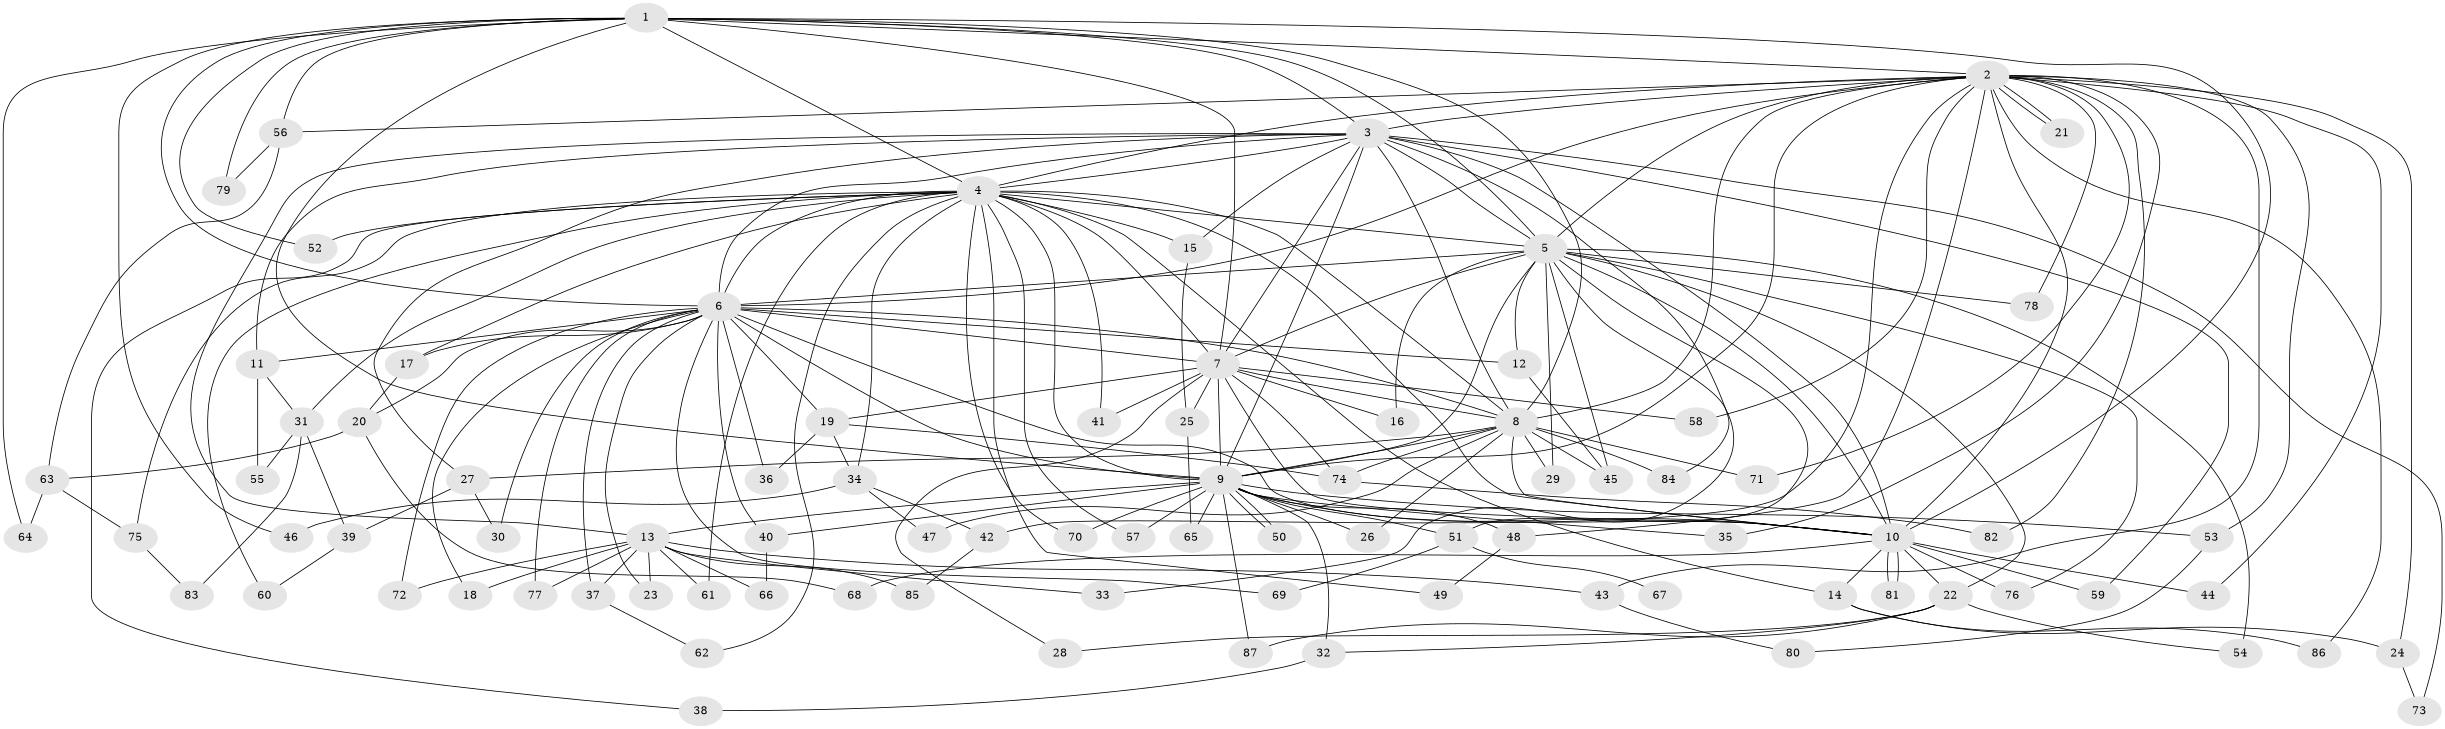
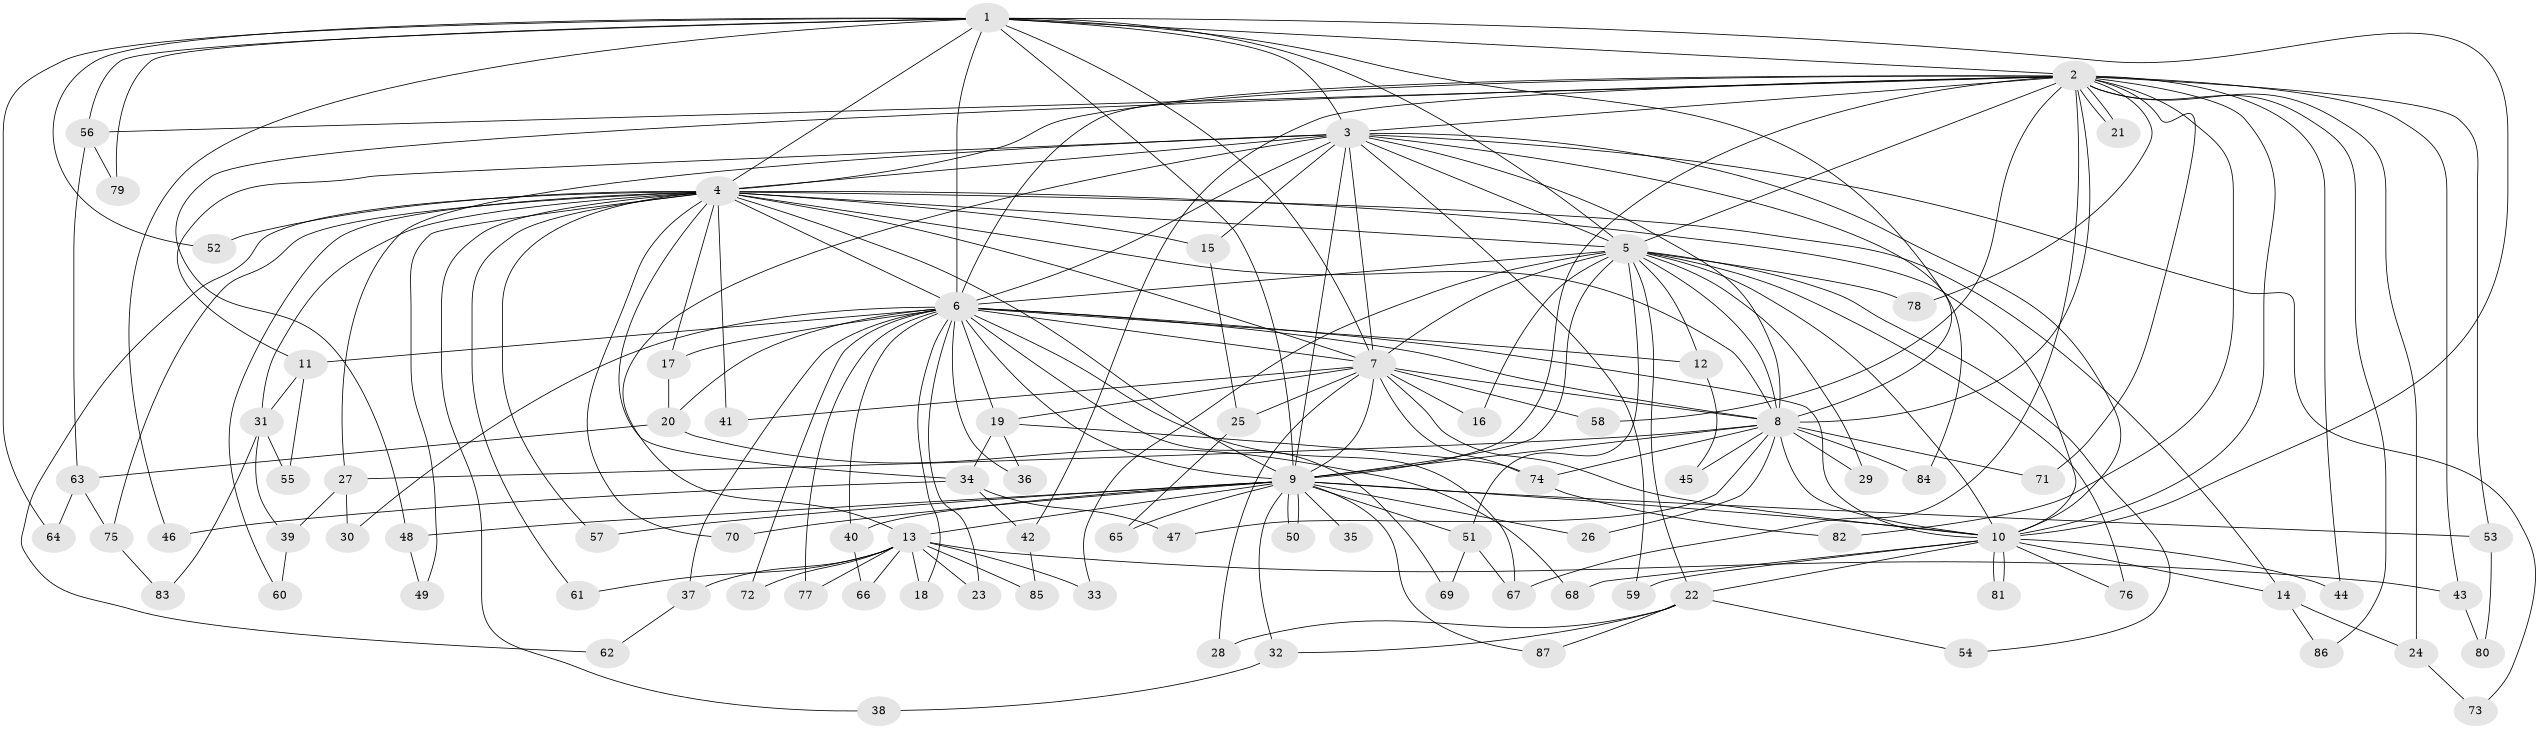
edge "2" -- "35": now "2" -- "67"
edge "5" -- "45": now "5" -- "8"
edge "6" -- "67": added
